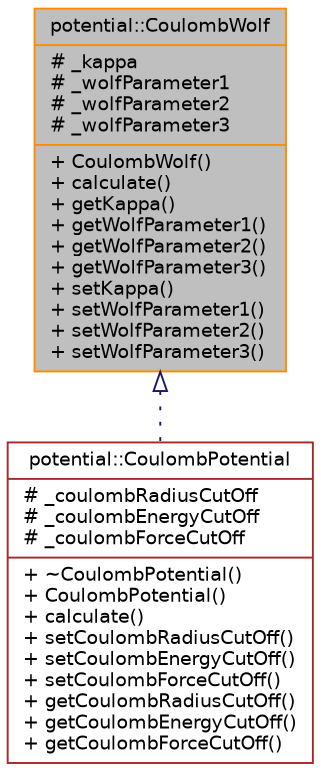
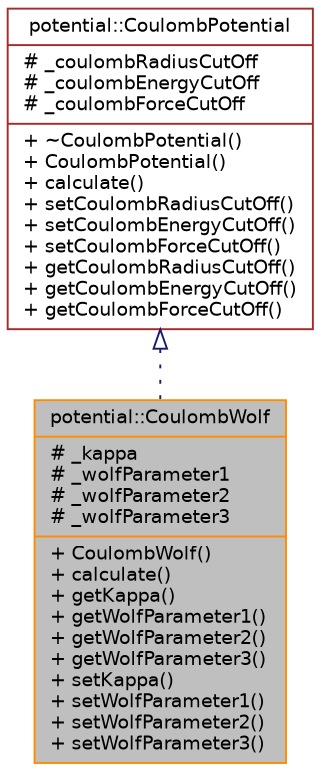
edge "potential::CoulombPotential" -> "potential::CoulombWolf": reversed
